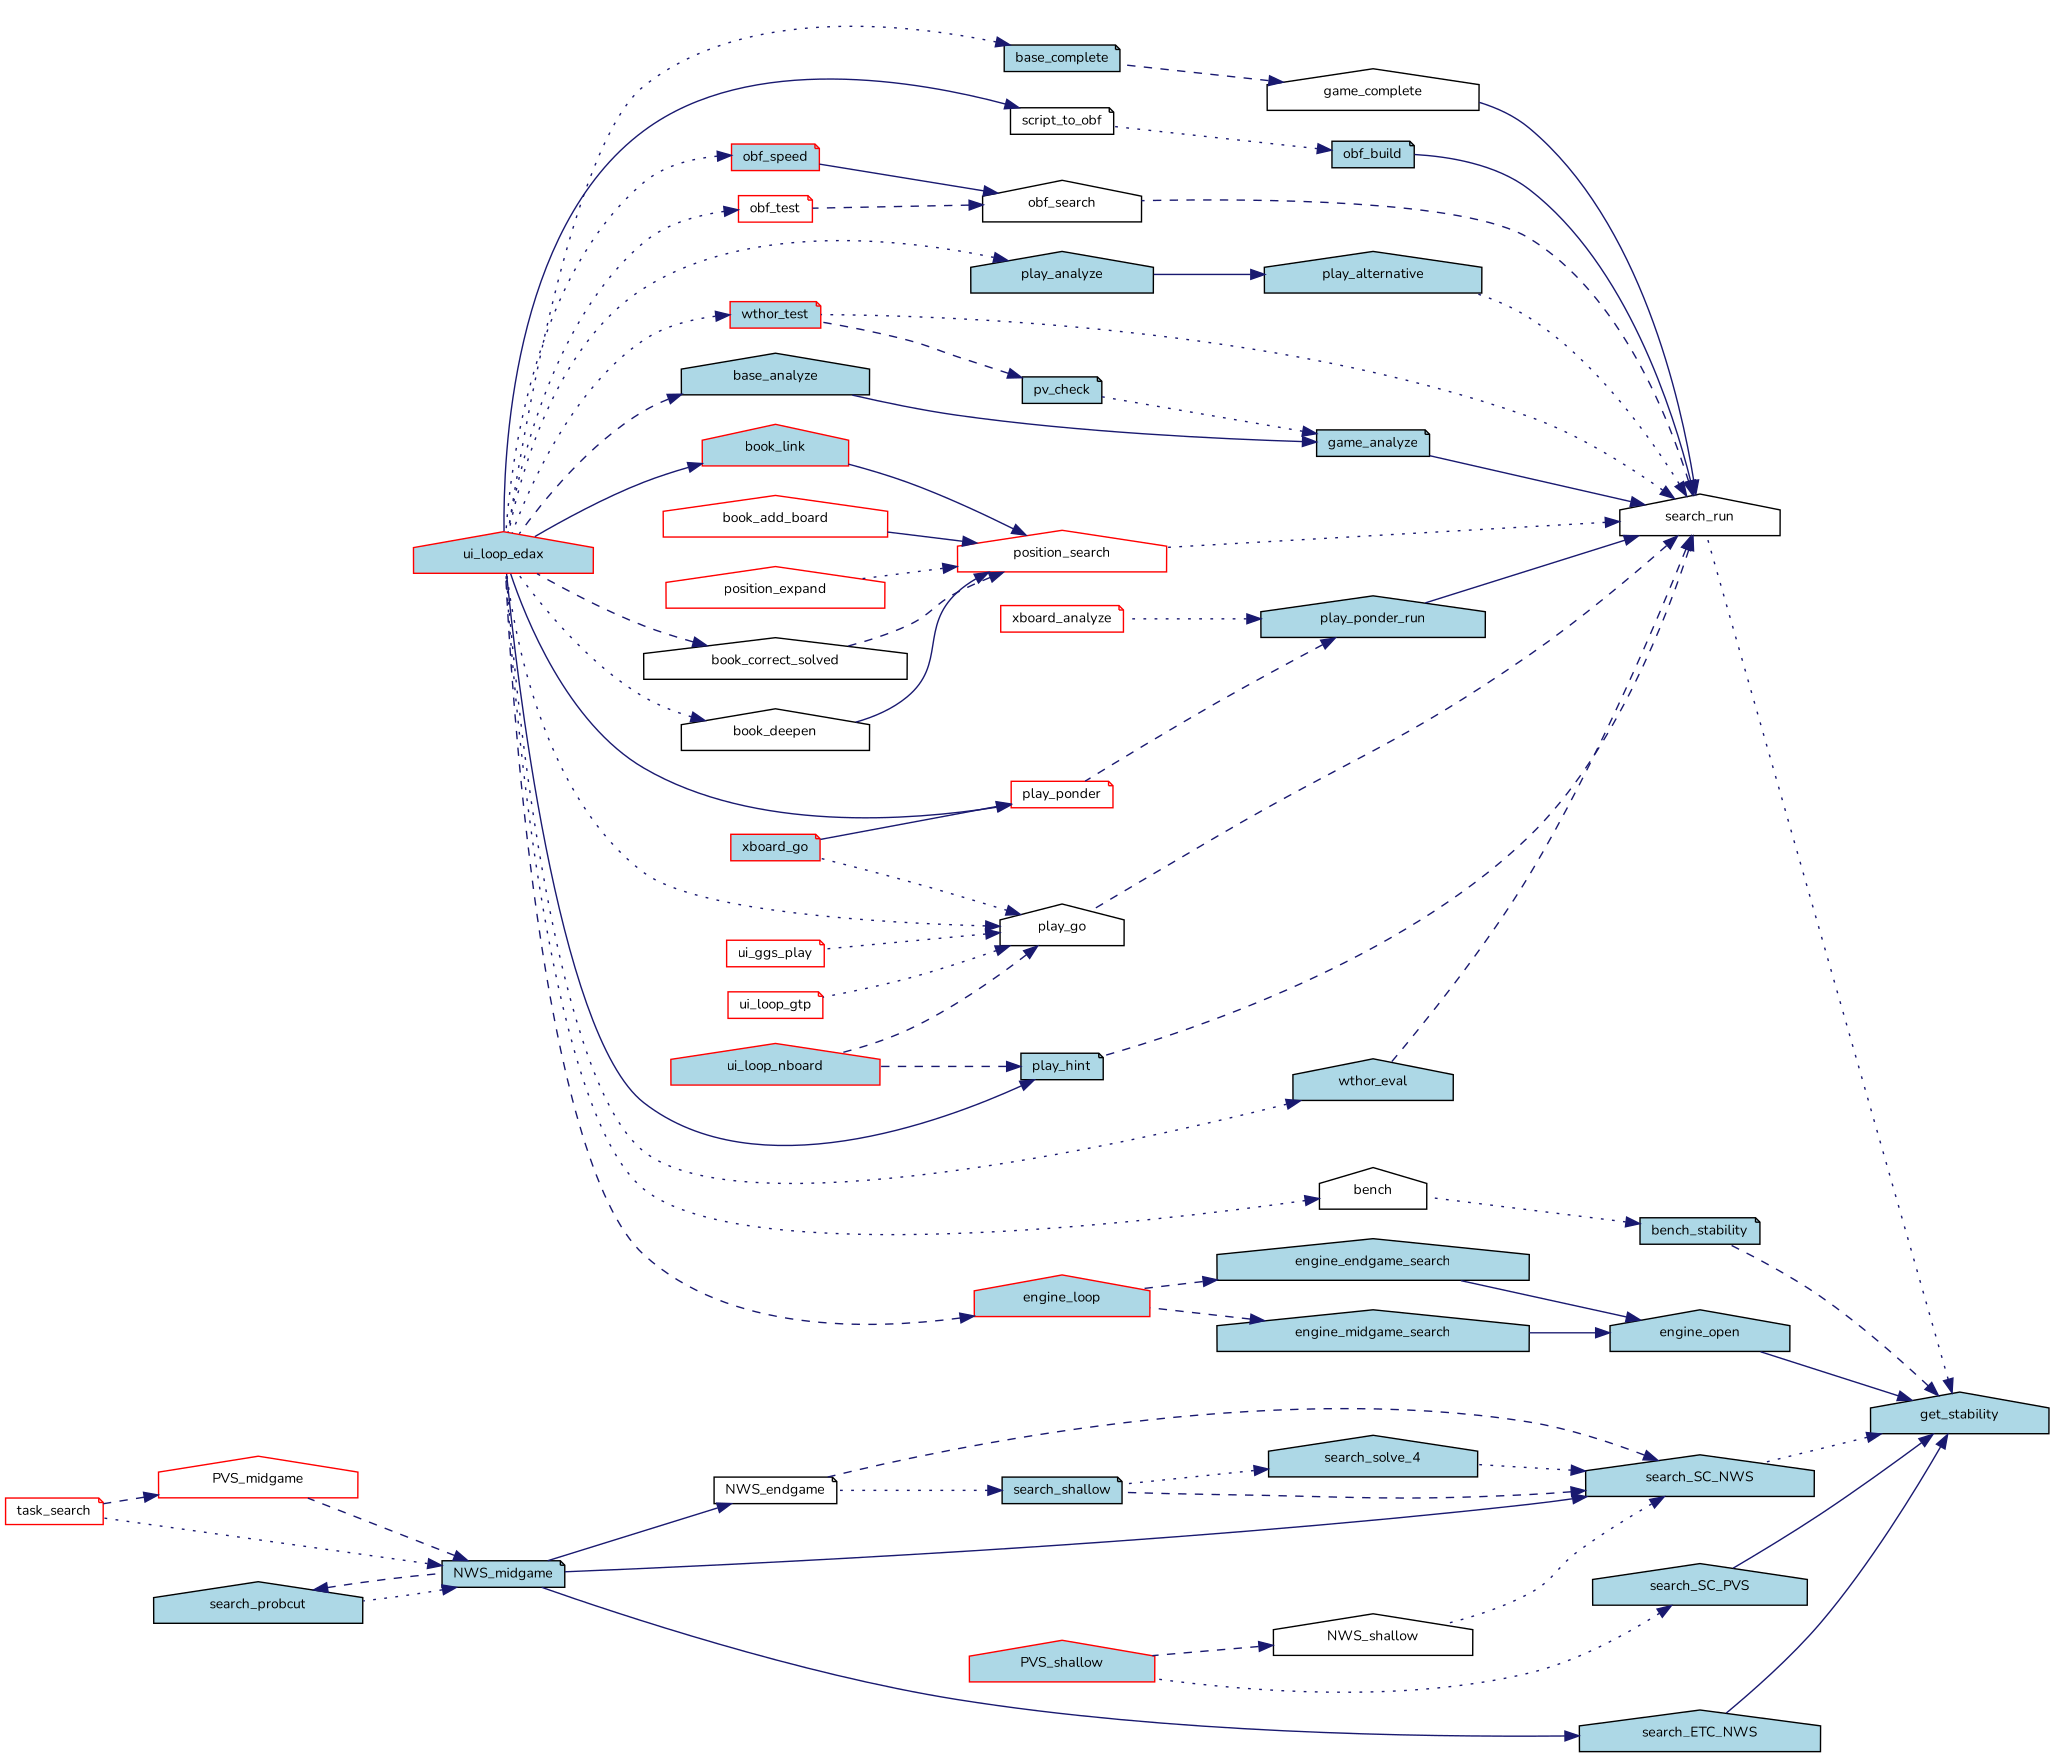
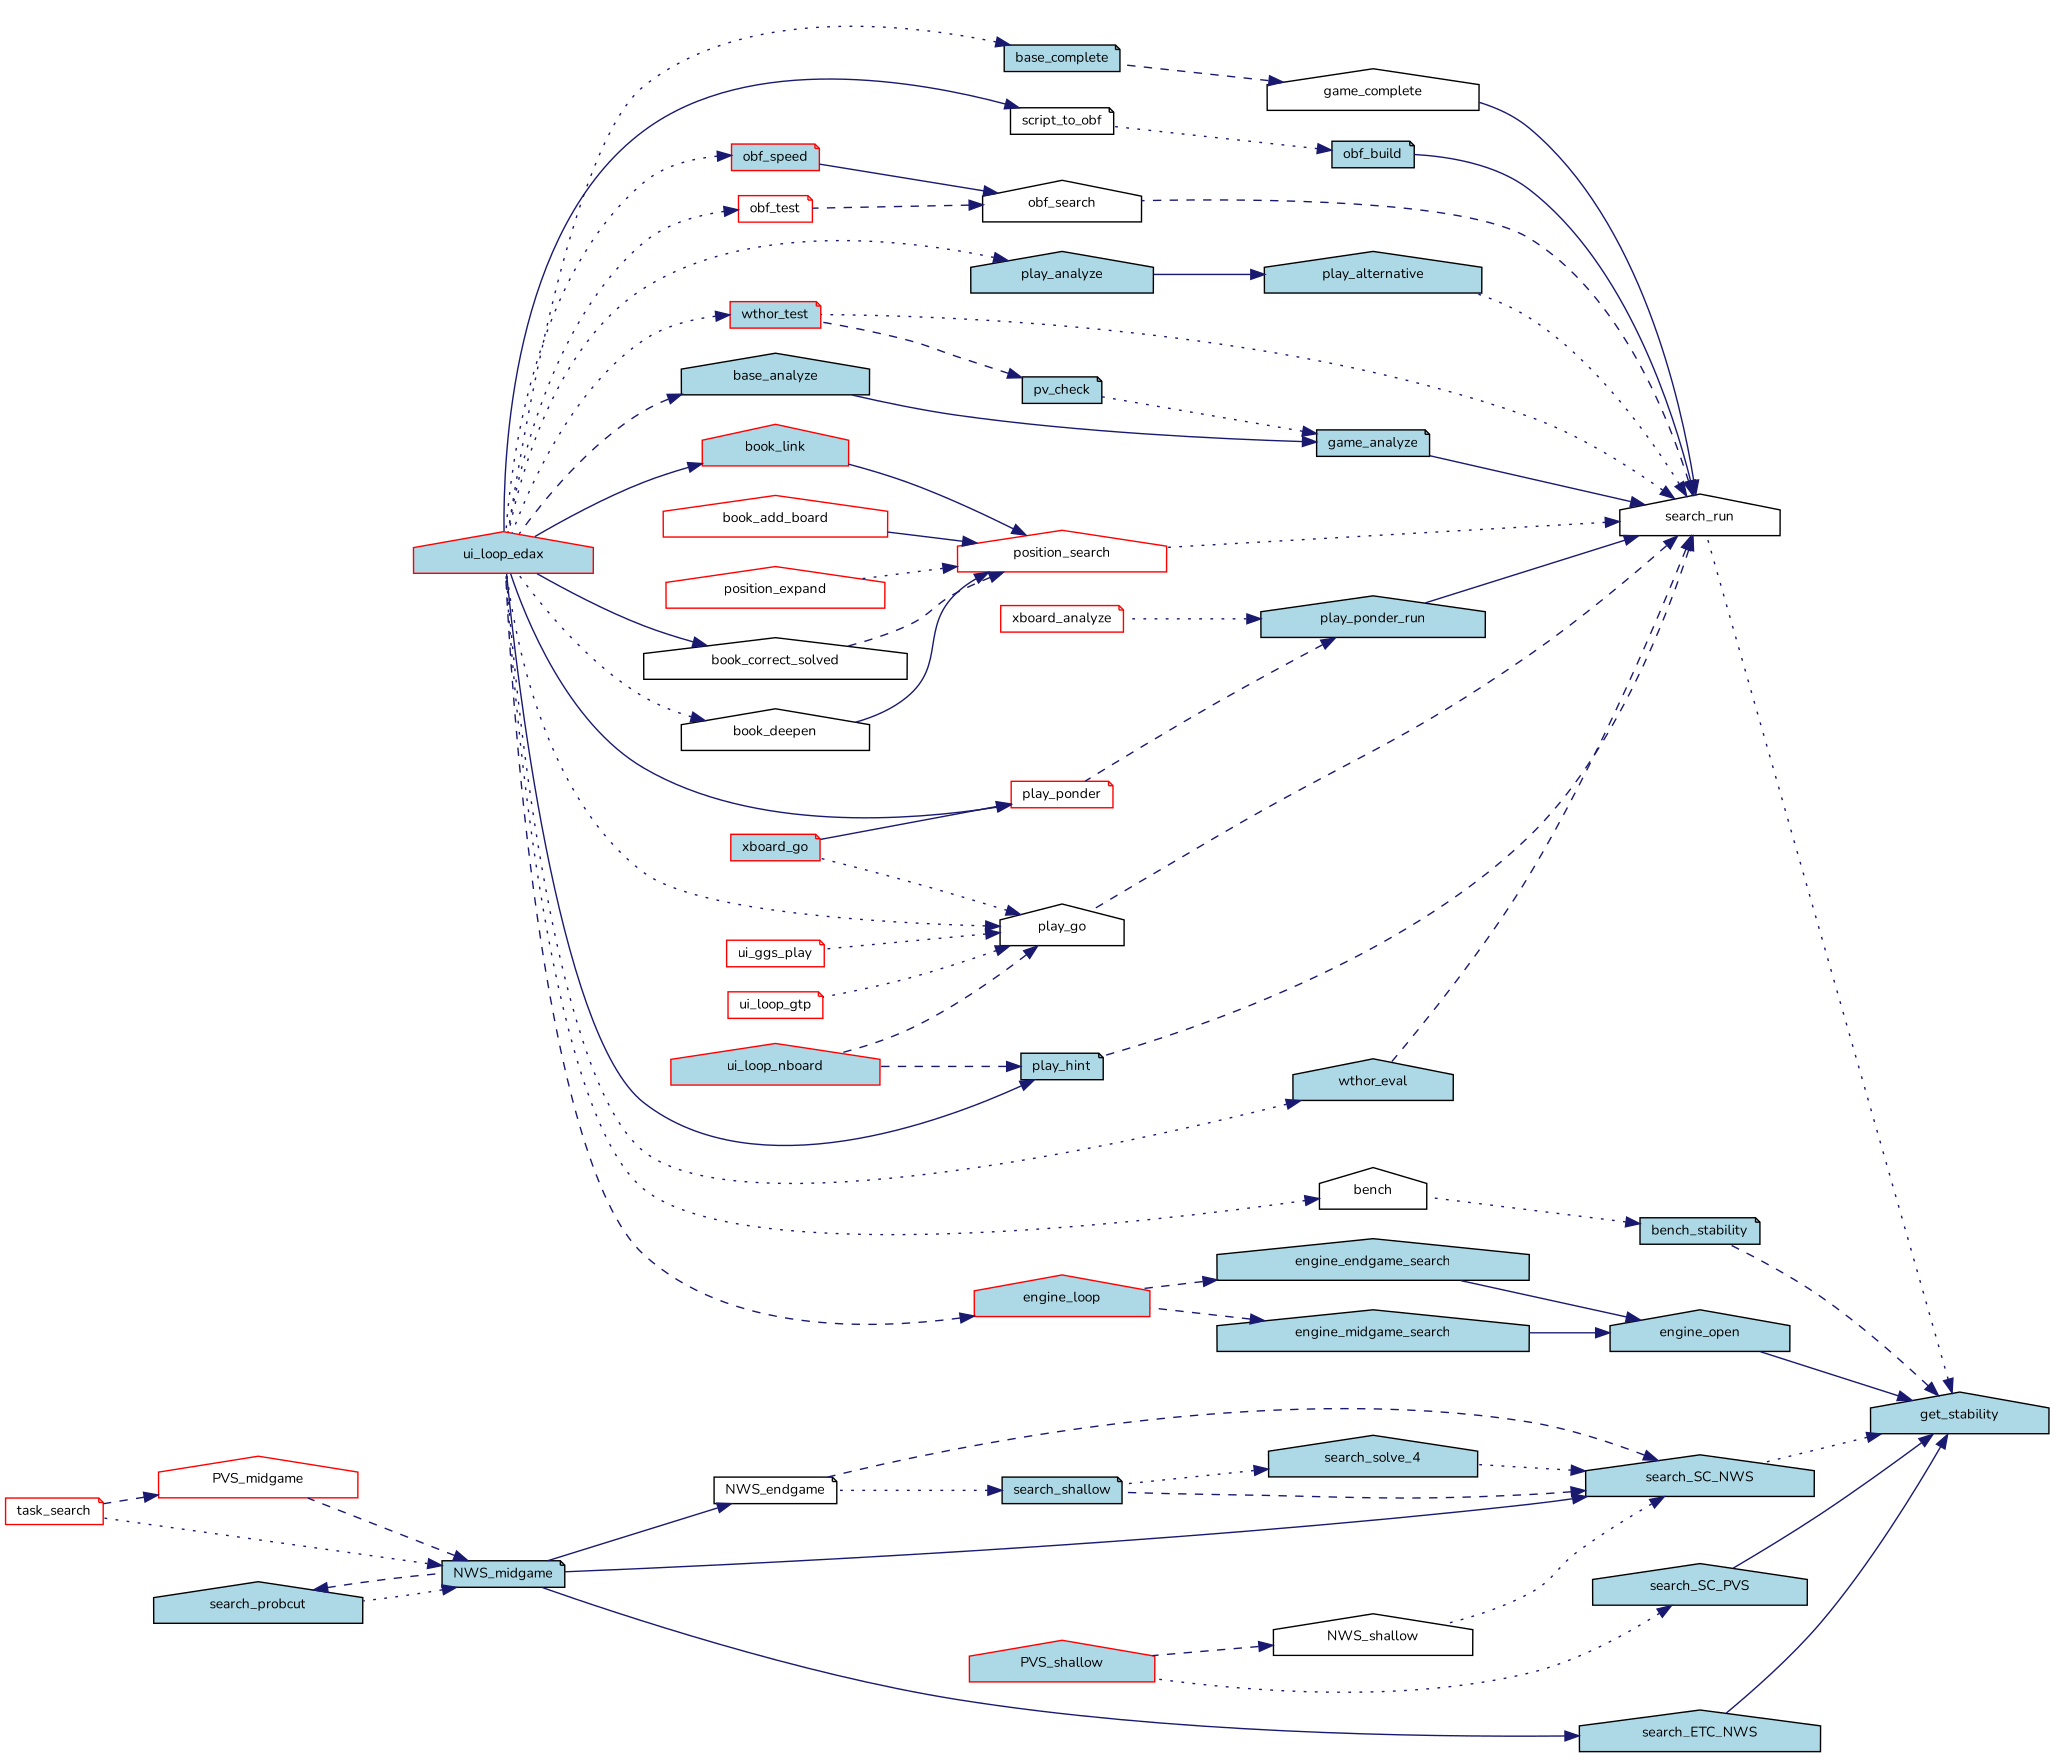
edge "ui_loop_edax" -> "book_correct_solved": style dashed -> solid
